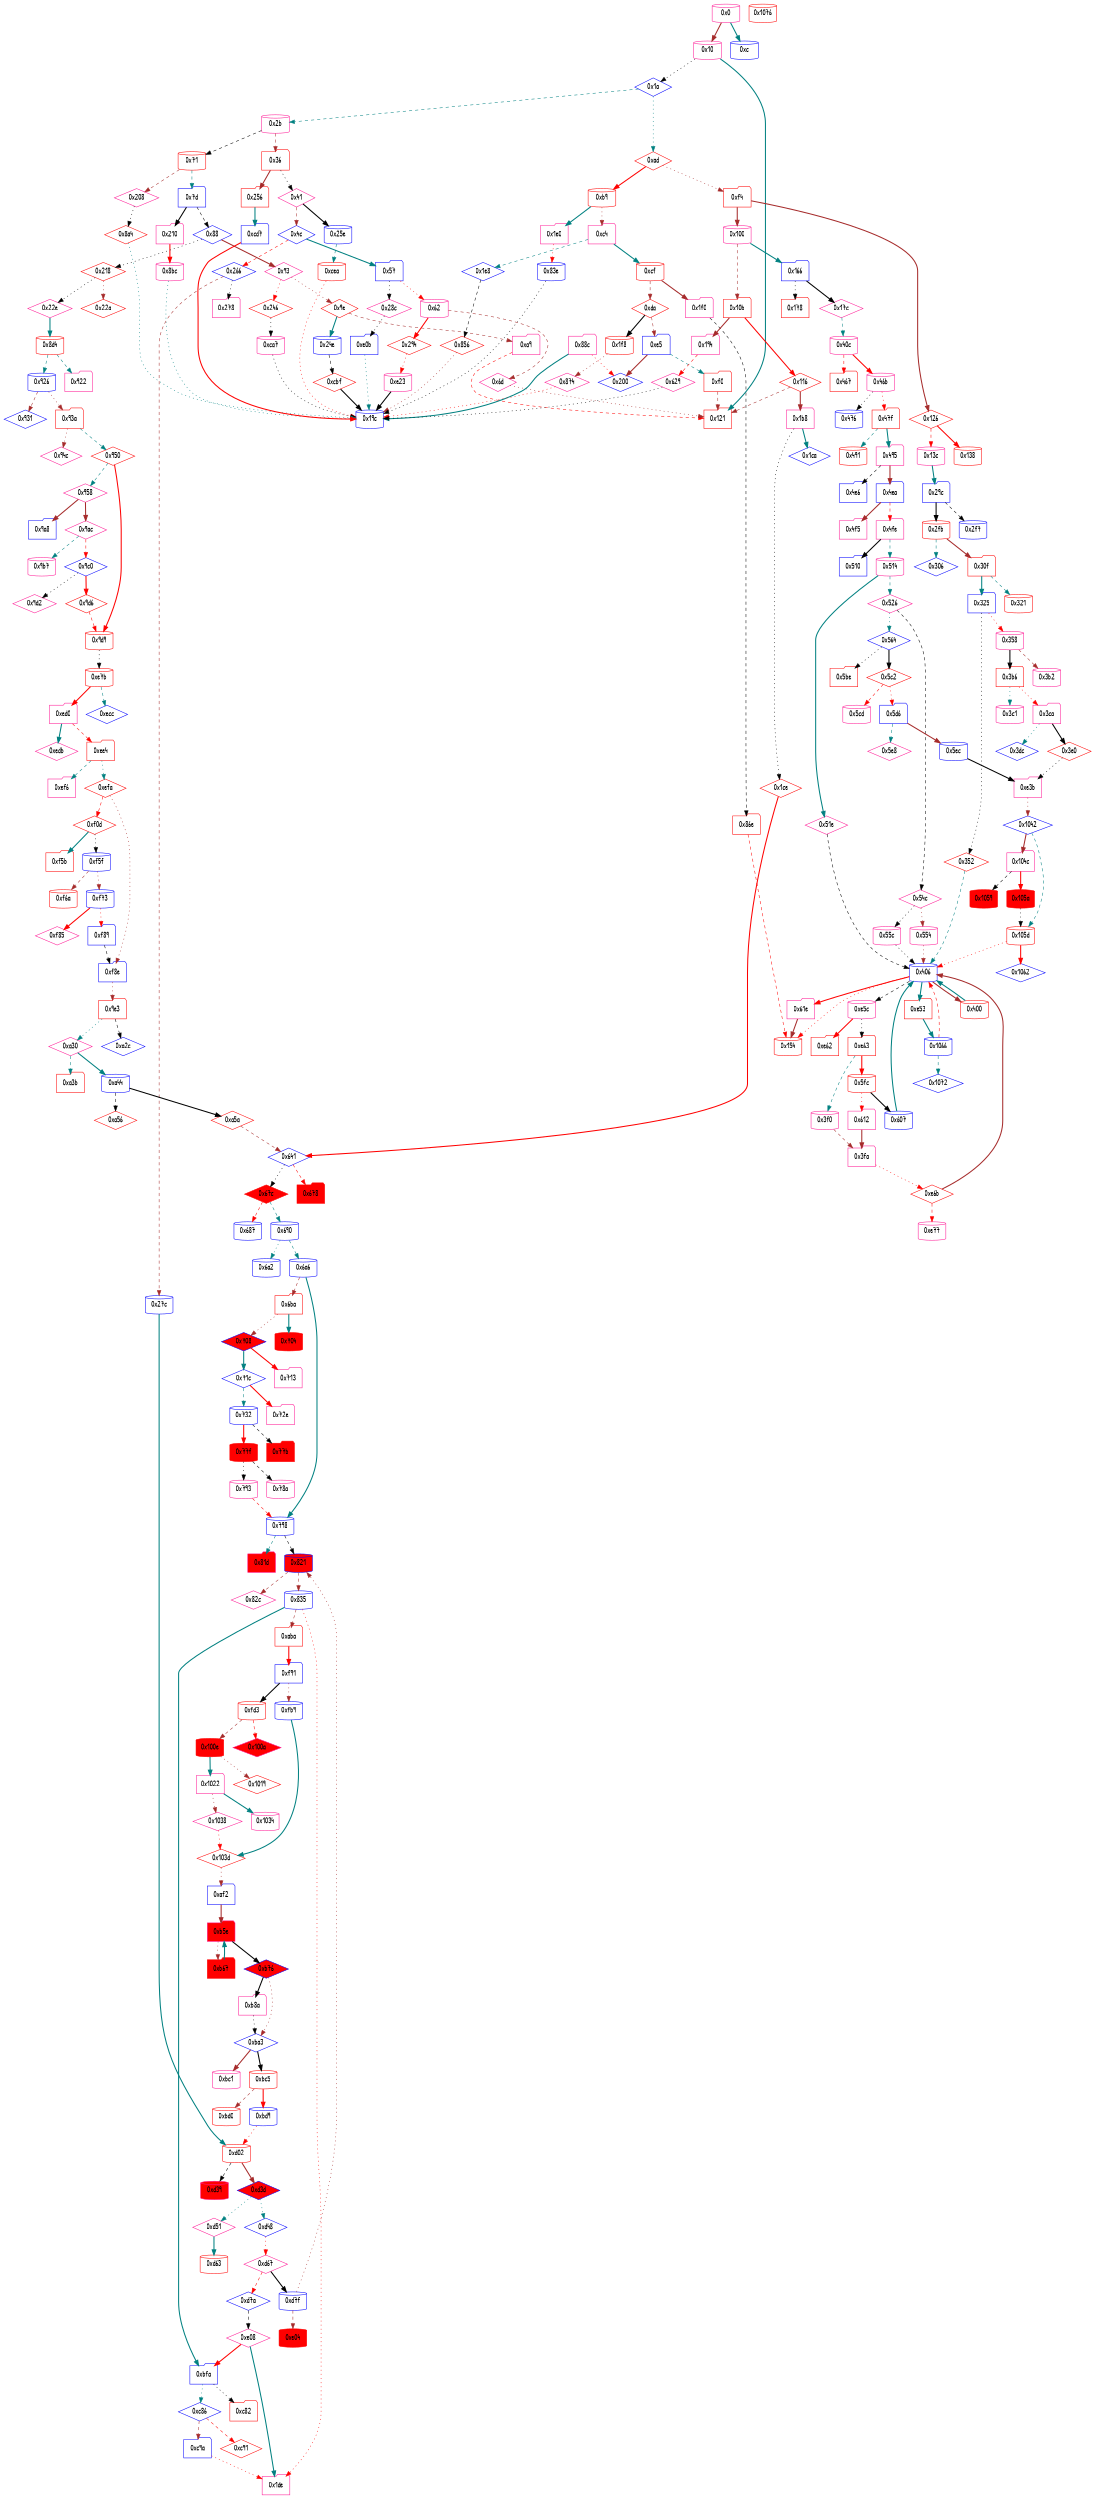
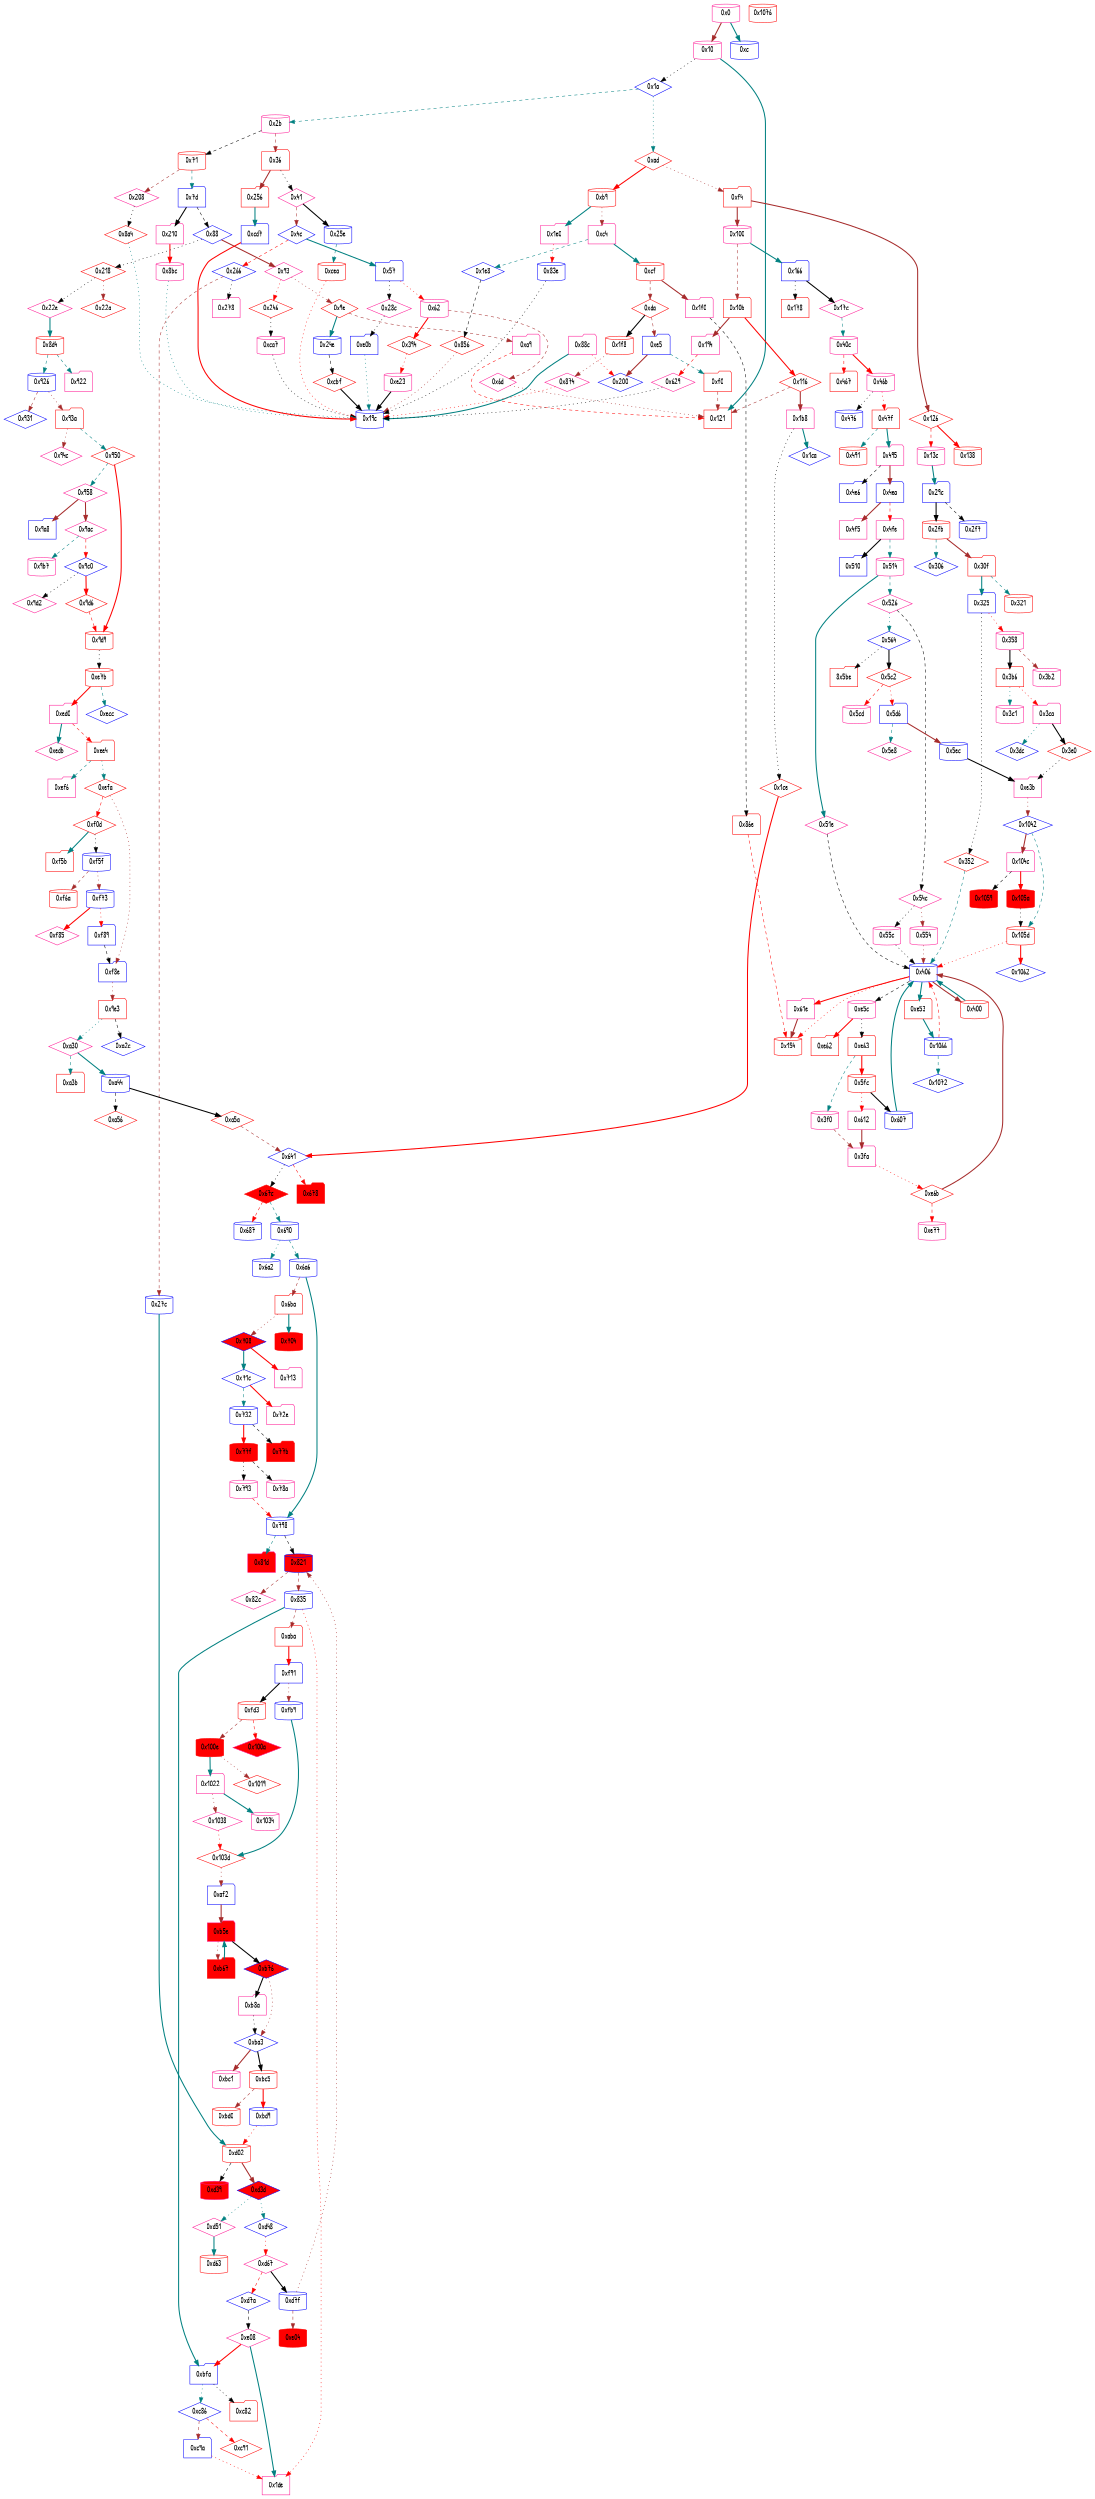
node "0x294": label "0x294" -> "0x394"
node "0x5be": label "0x5be" -> "8x5be"
